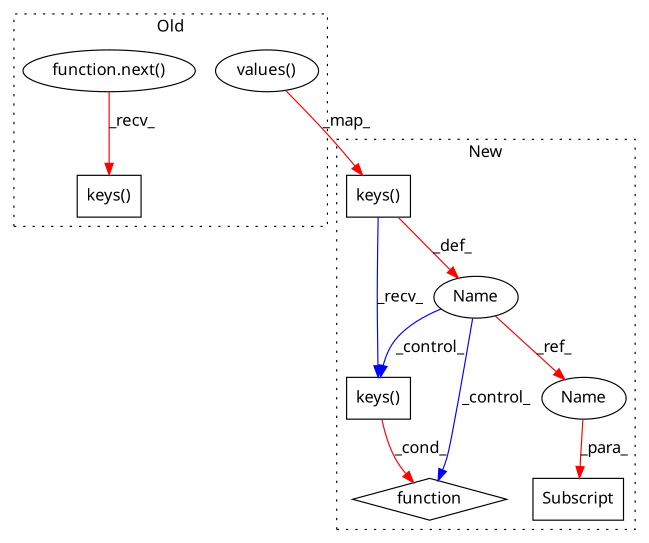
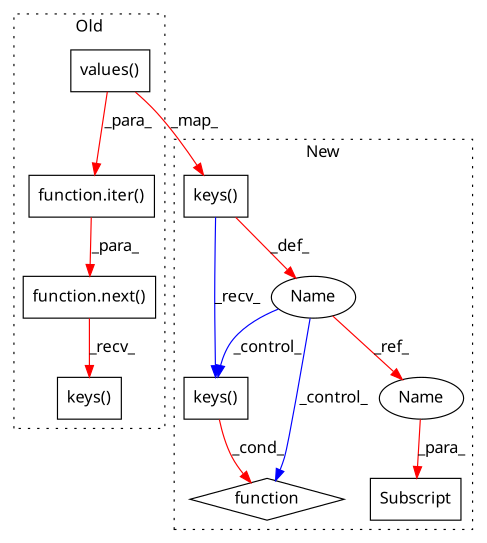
node "function.next()": shape ellipse -> box
node "values()": shape ellipse -> box
node "function.iter()": added
